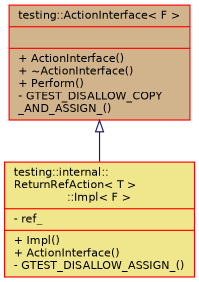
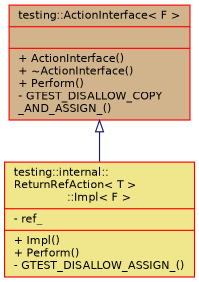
node "testing::internal::": text "+ ActionInterface()" -> "+ Perform()"
